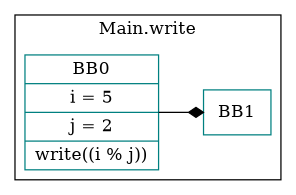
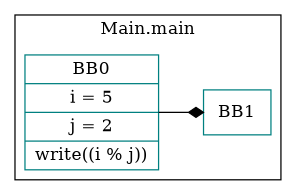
cluster "Main.write": label "Main.write" -> "Main.main"
